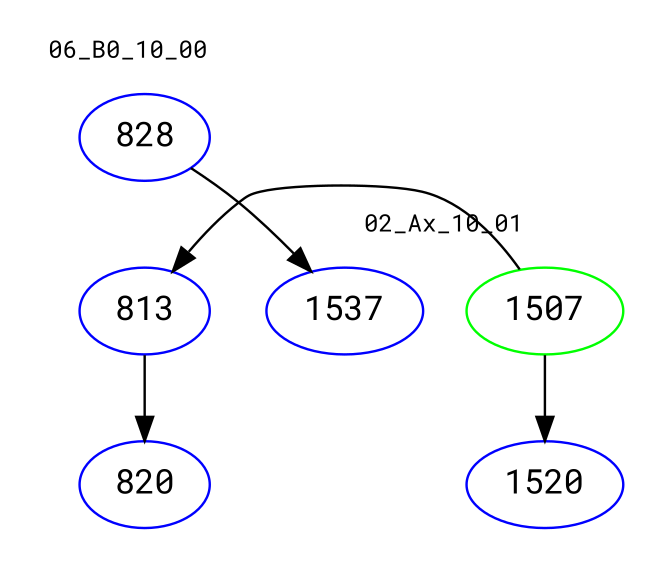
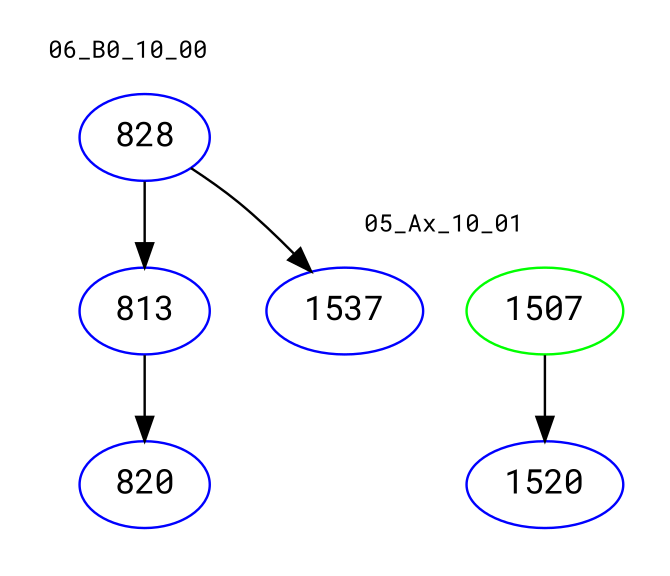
edge "1507" -> "813": now "828" -> "813"
cluster "02_Ax_10_01": label "02_Ax_10_01" -> "05_Ax_10_01"
